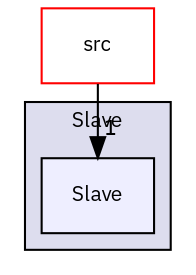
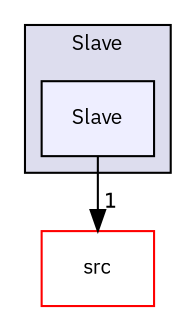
edge "src" -> "Slave": reversed
